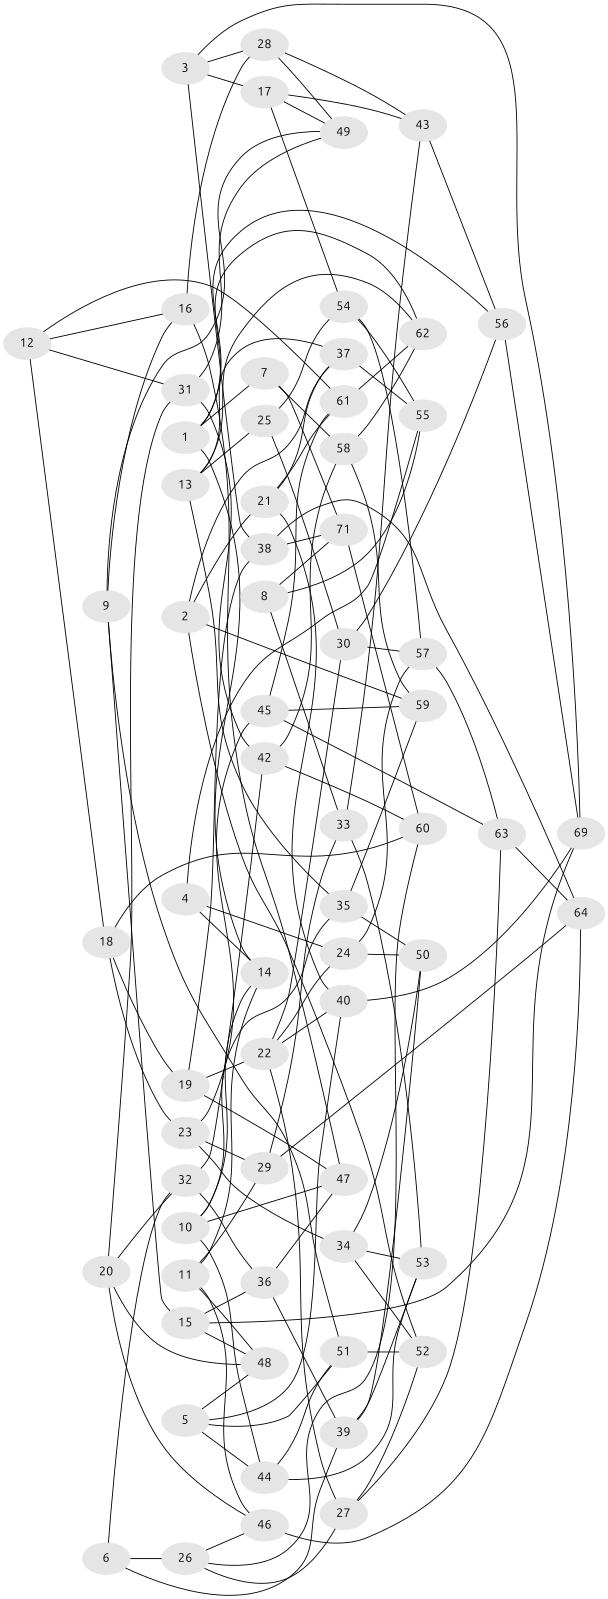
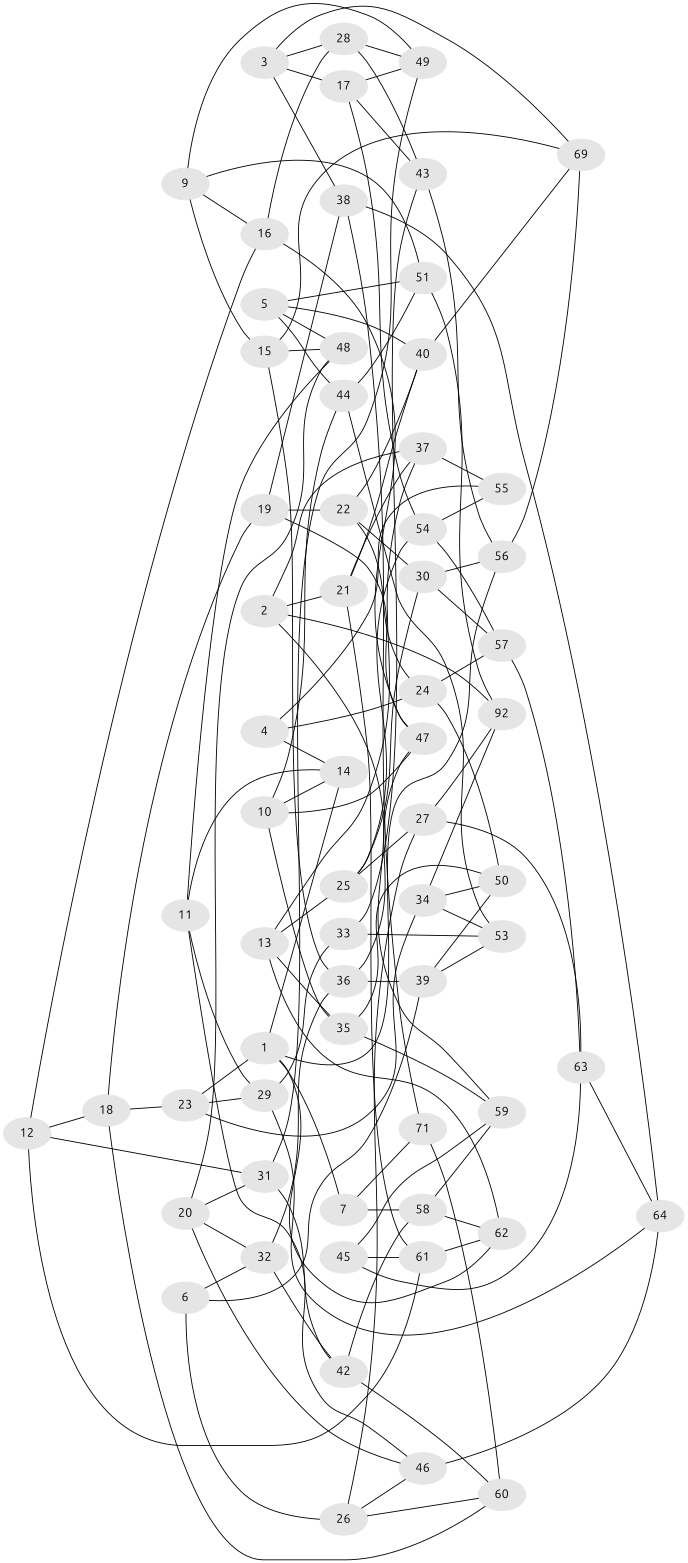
node "8": removed
edge "45" -- "23": now "1" -- "23"
edge "22" -- "27": now "25" -- "27"
node "52": label "52" -> "92"
